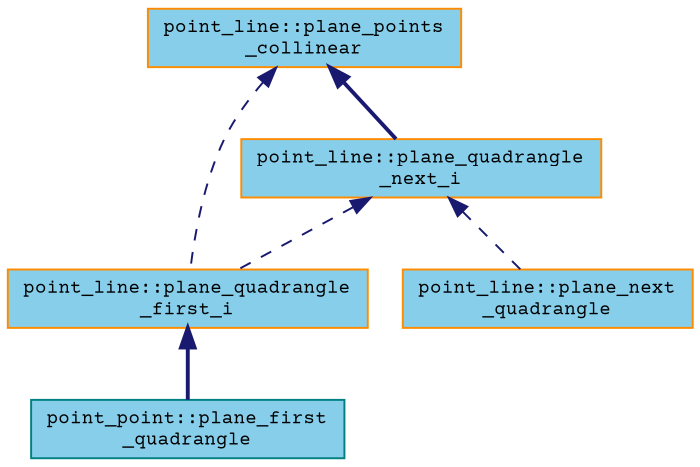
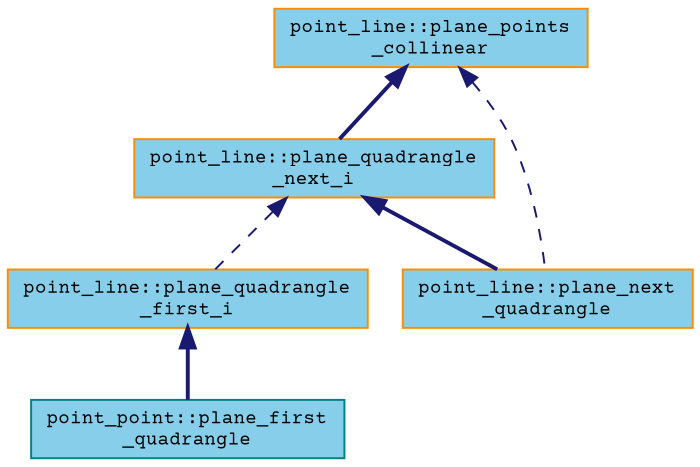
edge "point_line::plane_quadrangle _first_i" -> "point_line::plane_points _collinear": now "point_line::plane_next _quadrangle" -> "point_line::plane_points _collinear"
edge "point_line::plane_next _quadrangle" -> "point_line::plane_quadrangle _next_i": style dashed -> bold
